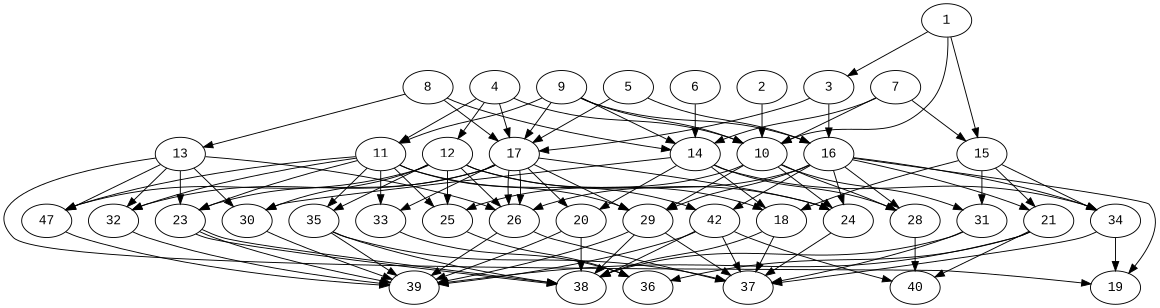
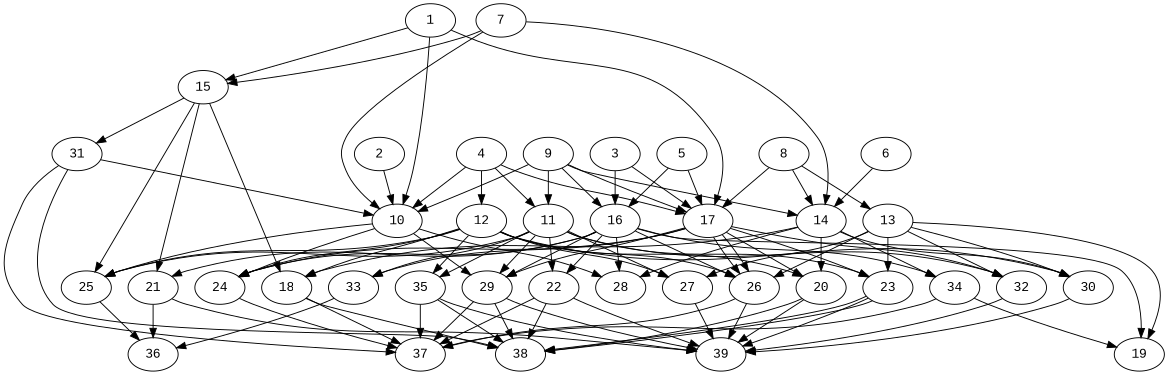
edge "1" -> "3": now "1" -> "17"
edge "15" -> "34": now "15" -> "25"
edge "10" -> "31": reversed
node "47": label "47" -> "27"
node "42": label "42" -> "22"
edge "12" -> "20": added
node "40": removed
